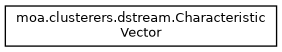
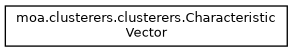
node "moa.clusterers.dstream.Characteristic Vector": label "moa.clusterers.dstream.Characteristic Vector" -> "moa.clusterers.clusterers.Characteristic Vector"
